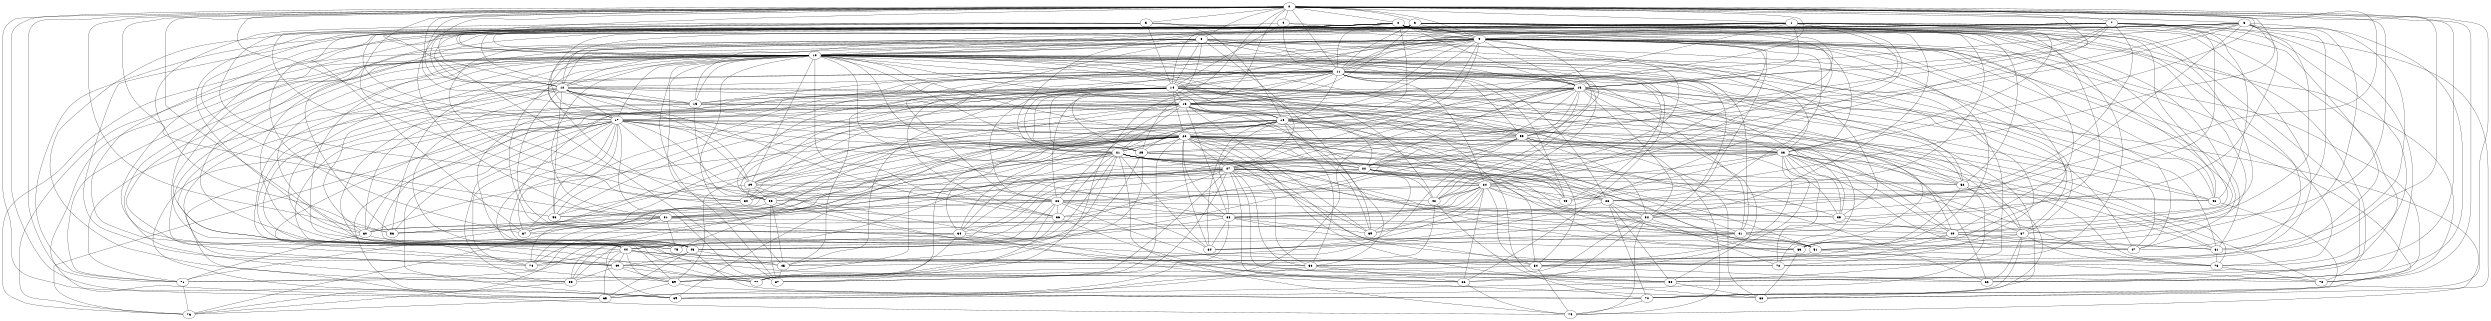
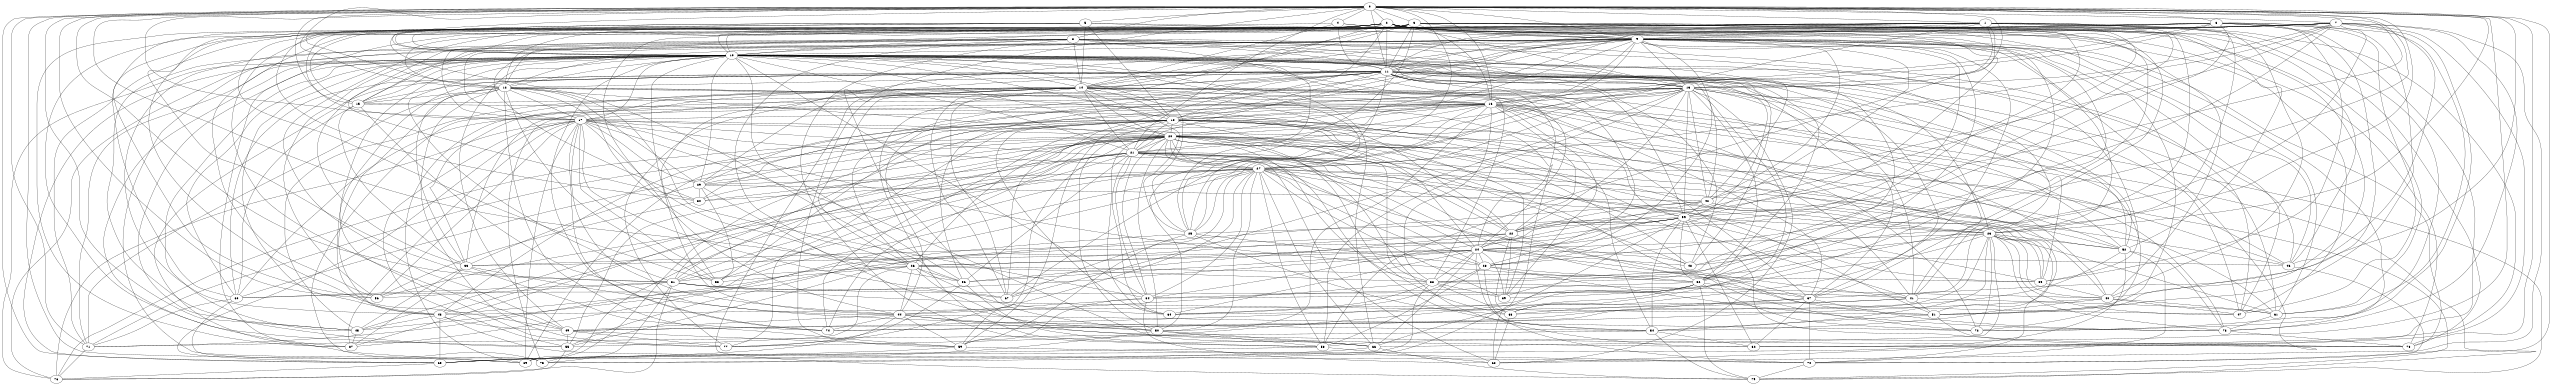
edge "14" -- "43": now "18" -- "43"
edge "15" -- "99": now "42" -- "99"
edge "66" -- "75": added
